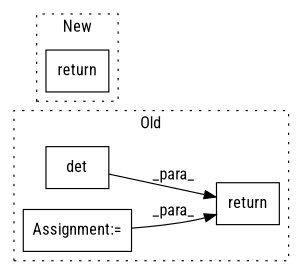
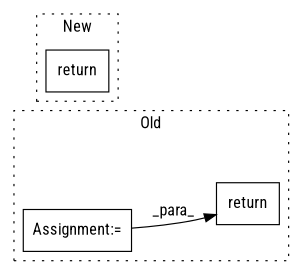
node "det": removed
